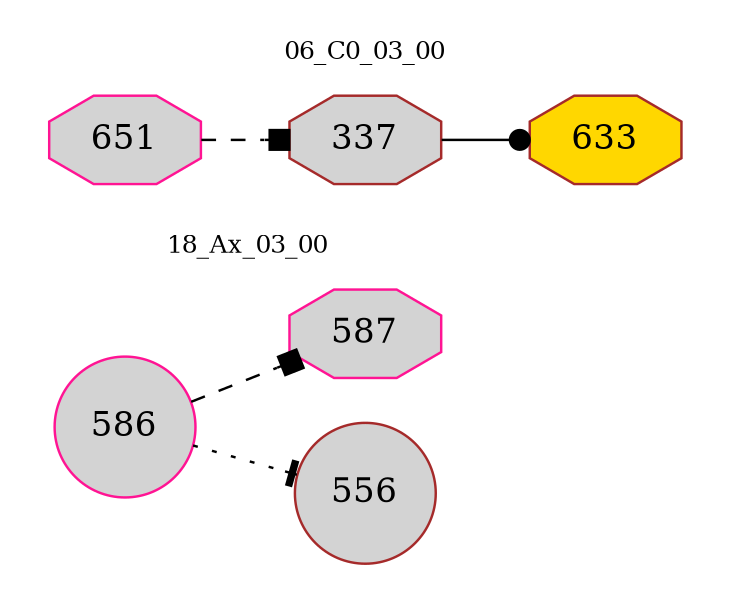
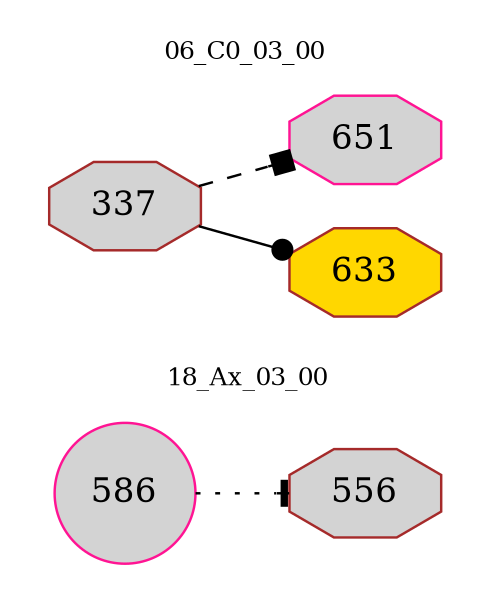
edge "651" -> "337": reversed
node "587": removed
node "556": shape circle -> octagon
